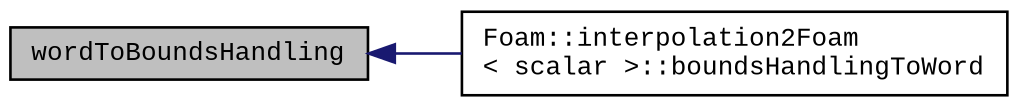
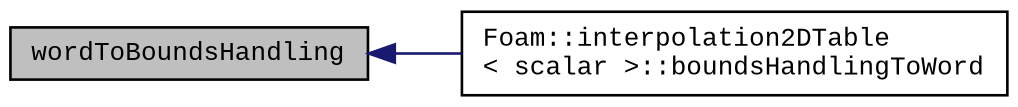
node "Foam::interpolation2Foam < scalar >::boundsHandlingToWord": label "Foam::interpolation2Foam < scalar >::boundsHandlingToWord" -> "Foam::interpolation2DTable < scalar >::boundsHandlingToWord"
